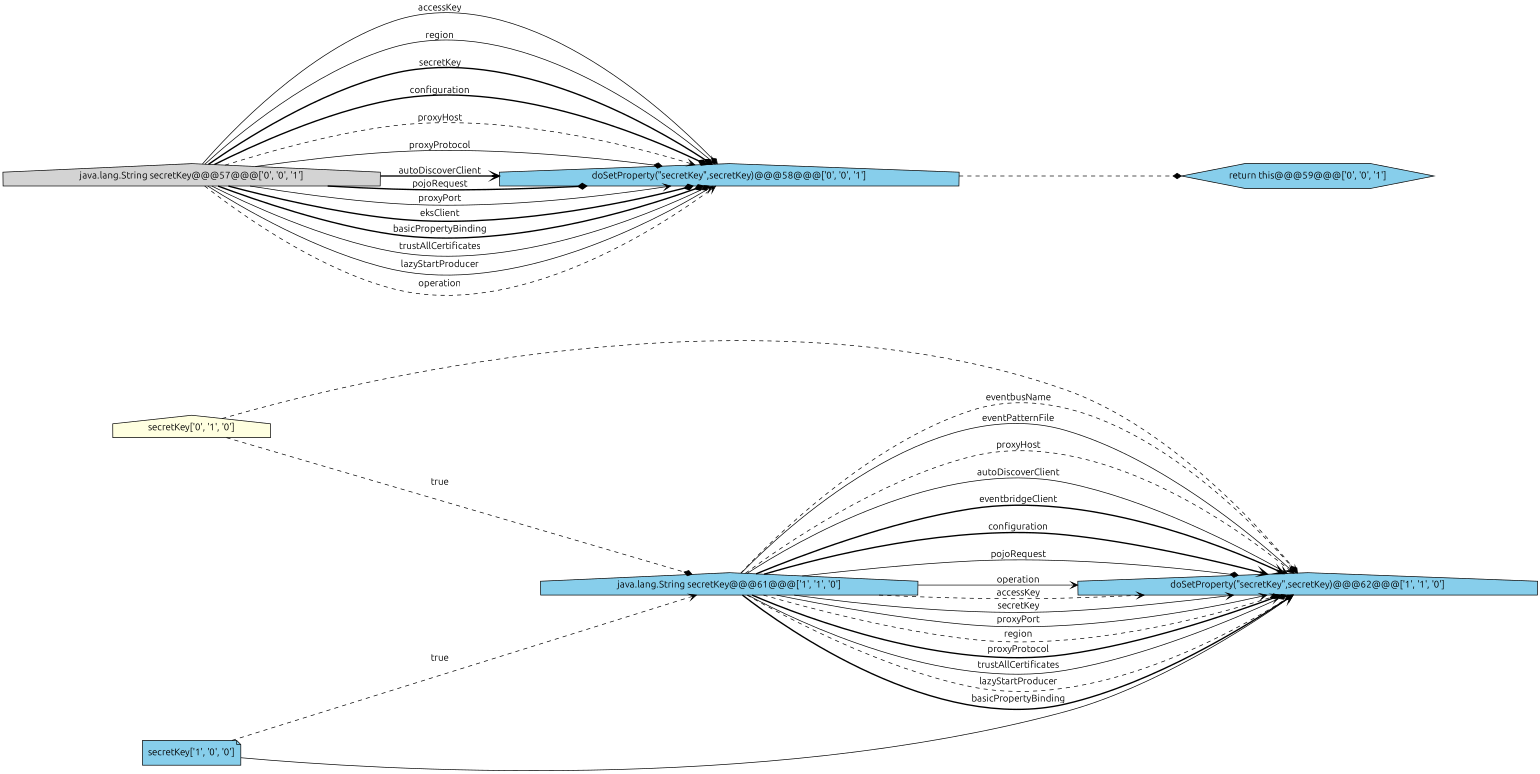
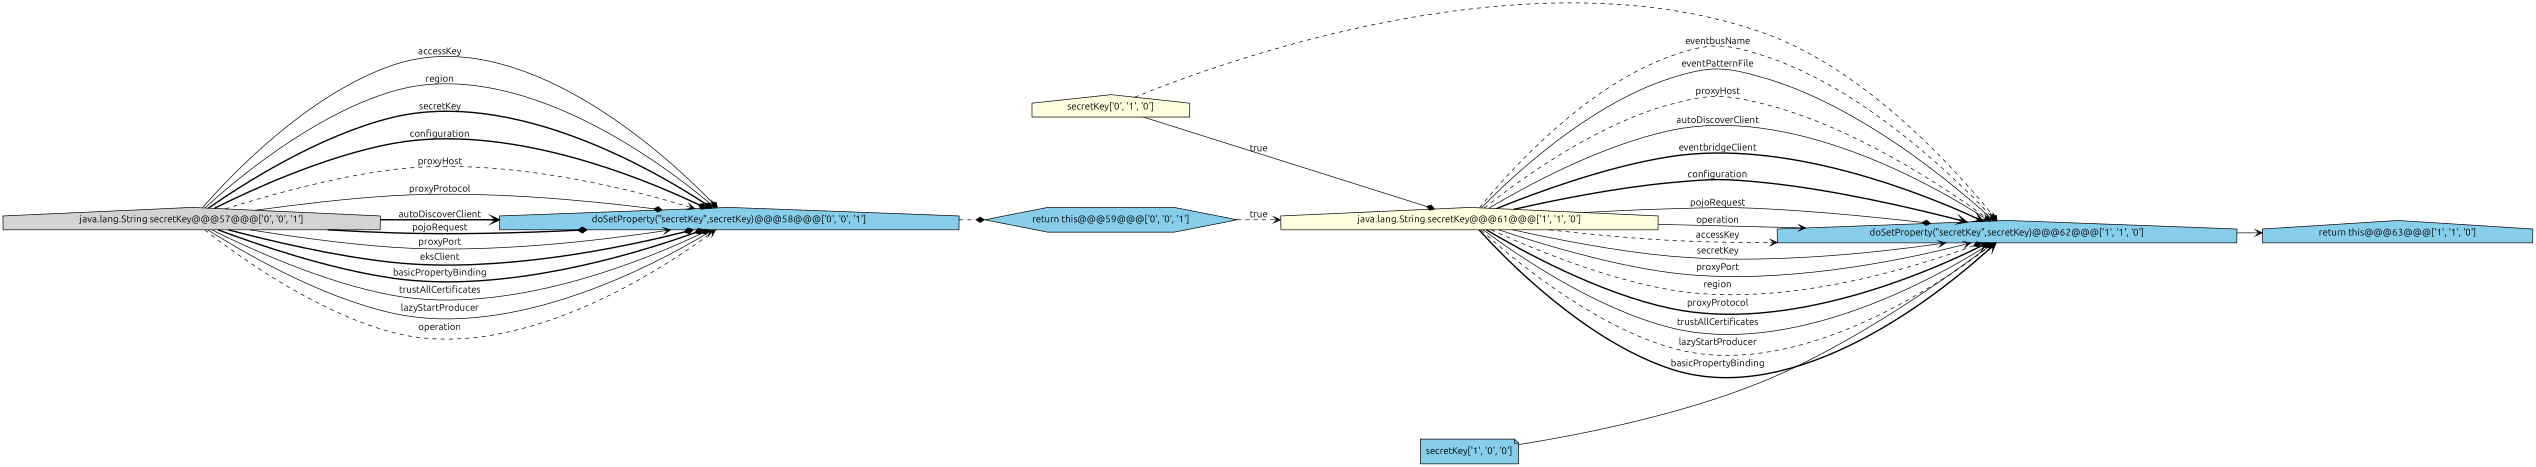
node "return this@@@63@@@['1', '1', '0']": added
edge "secretKey['0', '1', '0']" -> "java.lang.String secretKey@@@61@@@['1', '1', '0']": style dashed -> solid
node "java.lang.String secretKey@@@61@@@['1', '1', '0']": fillcolor skyblue -> lightyellow
edge "secretKey['1', '0', '0']" -> "java.lang.String secretKey@@@61@@@['1', '1', '0']": now "return this@@@59@@@['0', '0', '1']" -> "java.lang.String secretKey@@@61@@@['1', '1', '0']"
